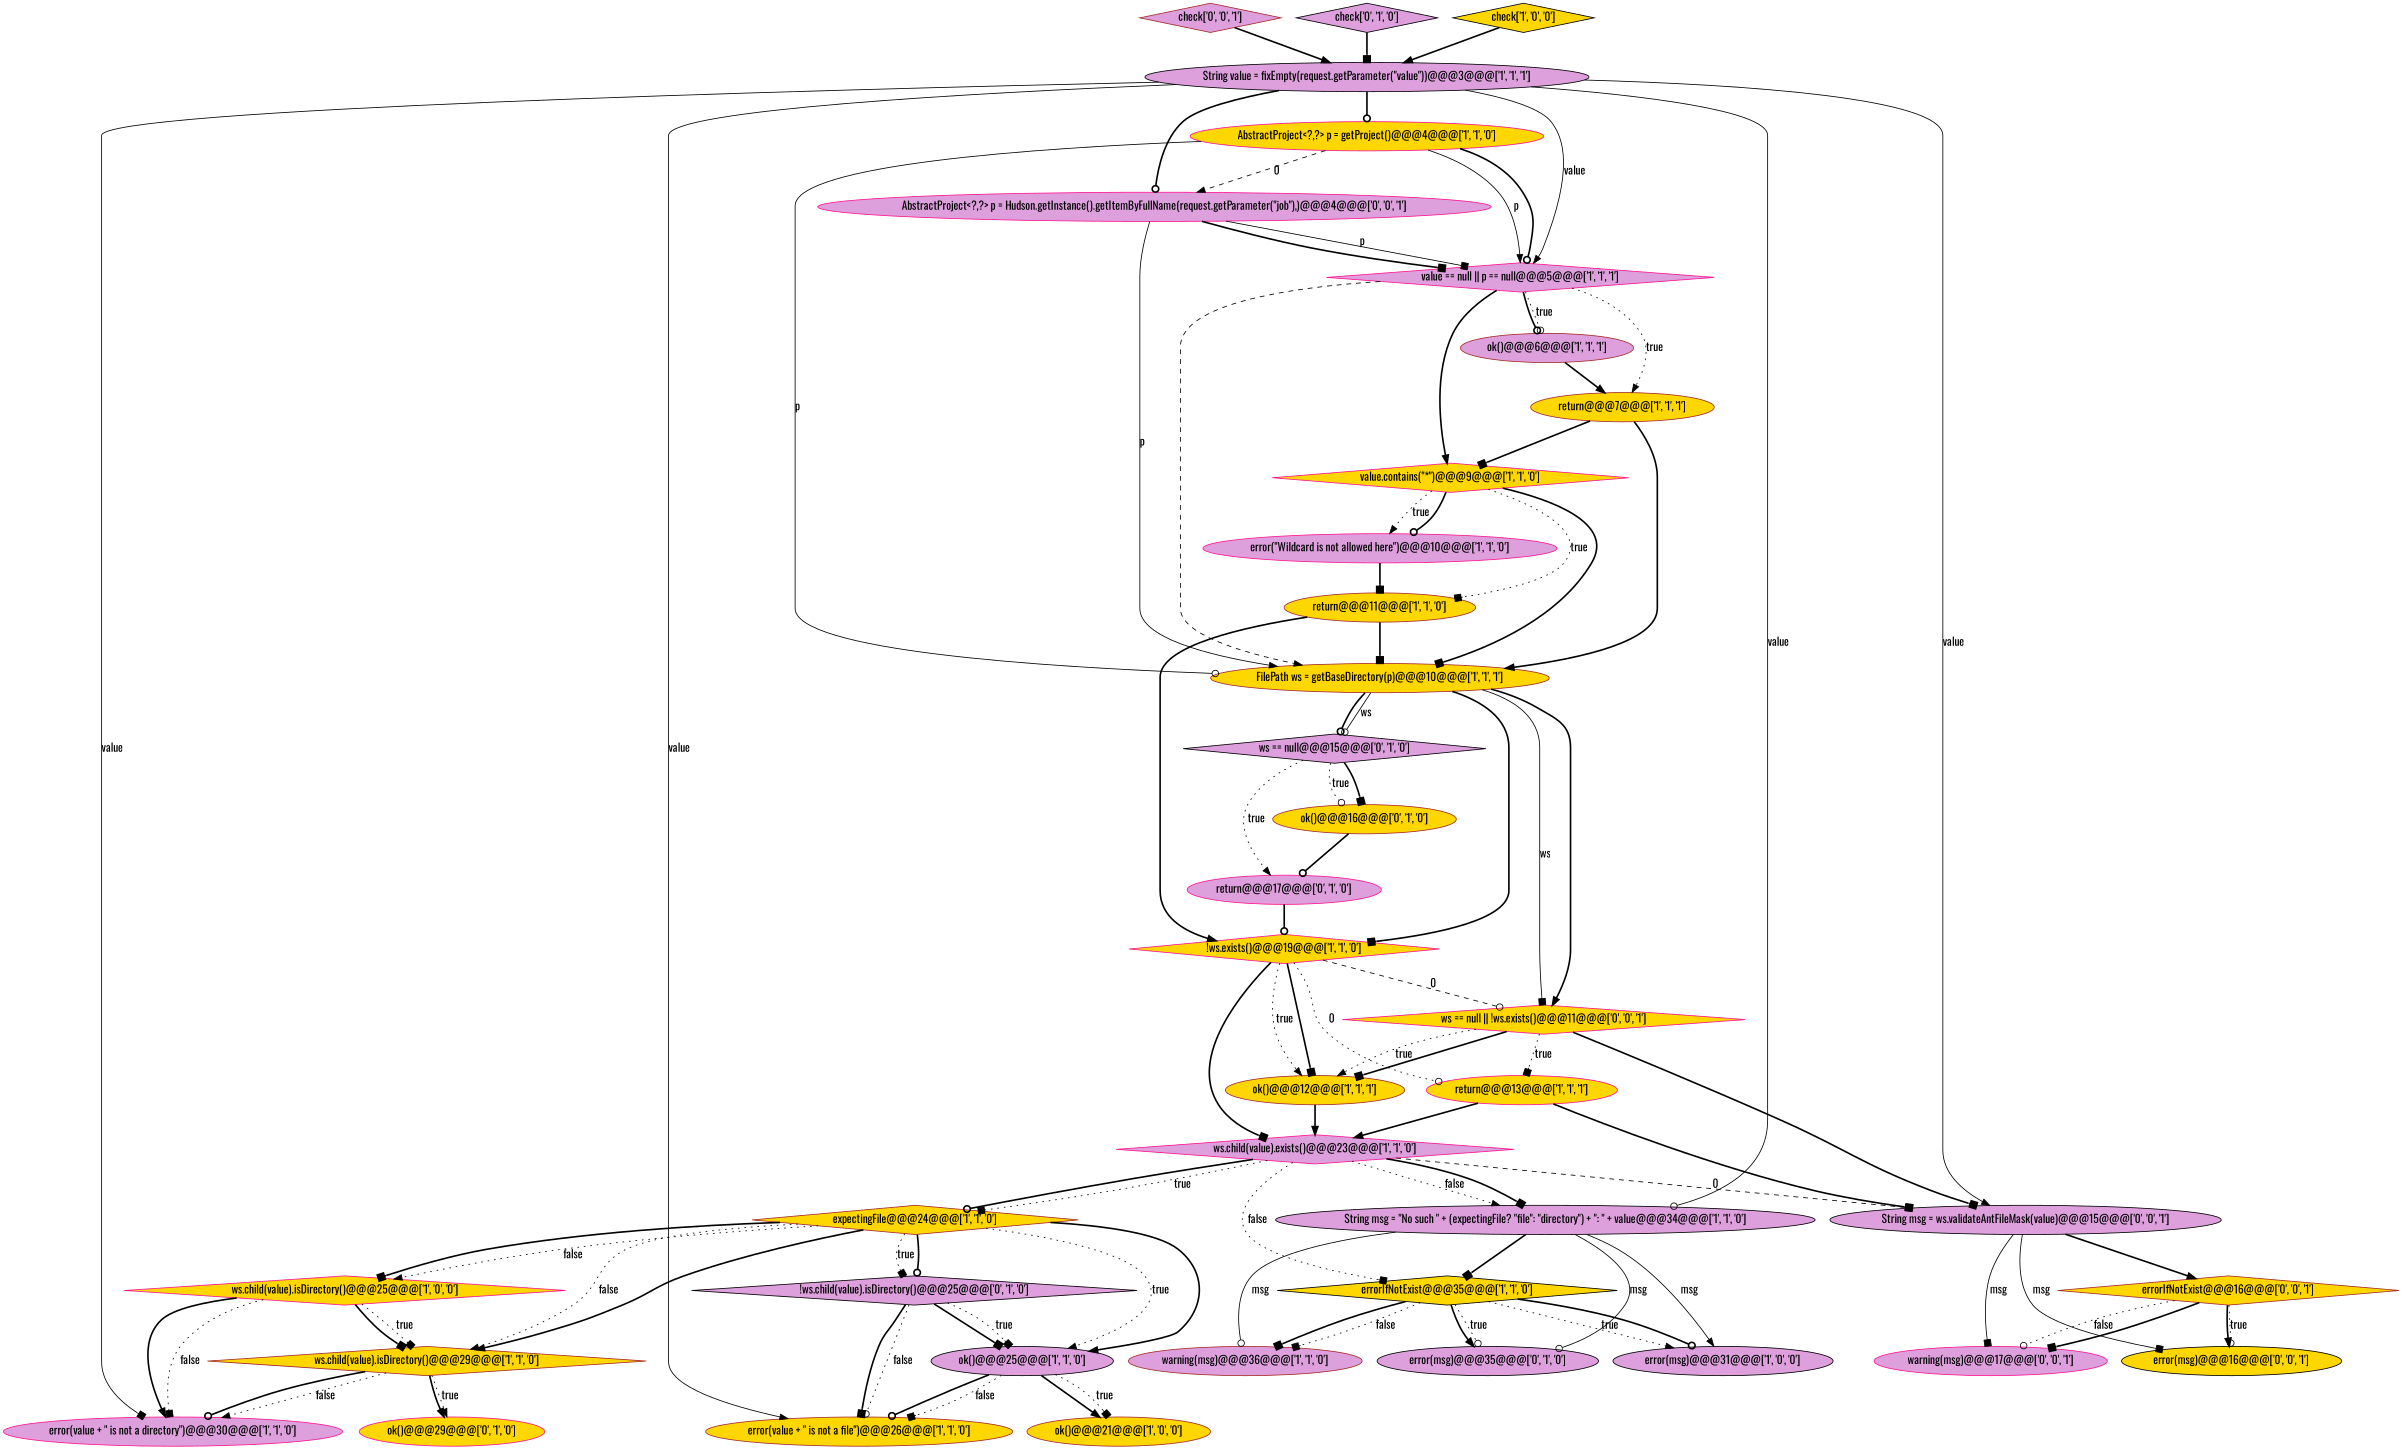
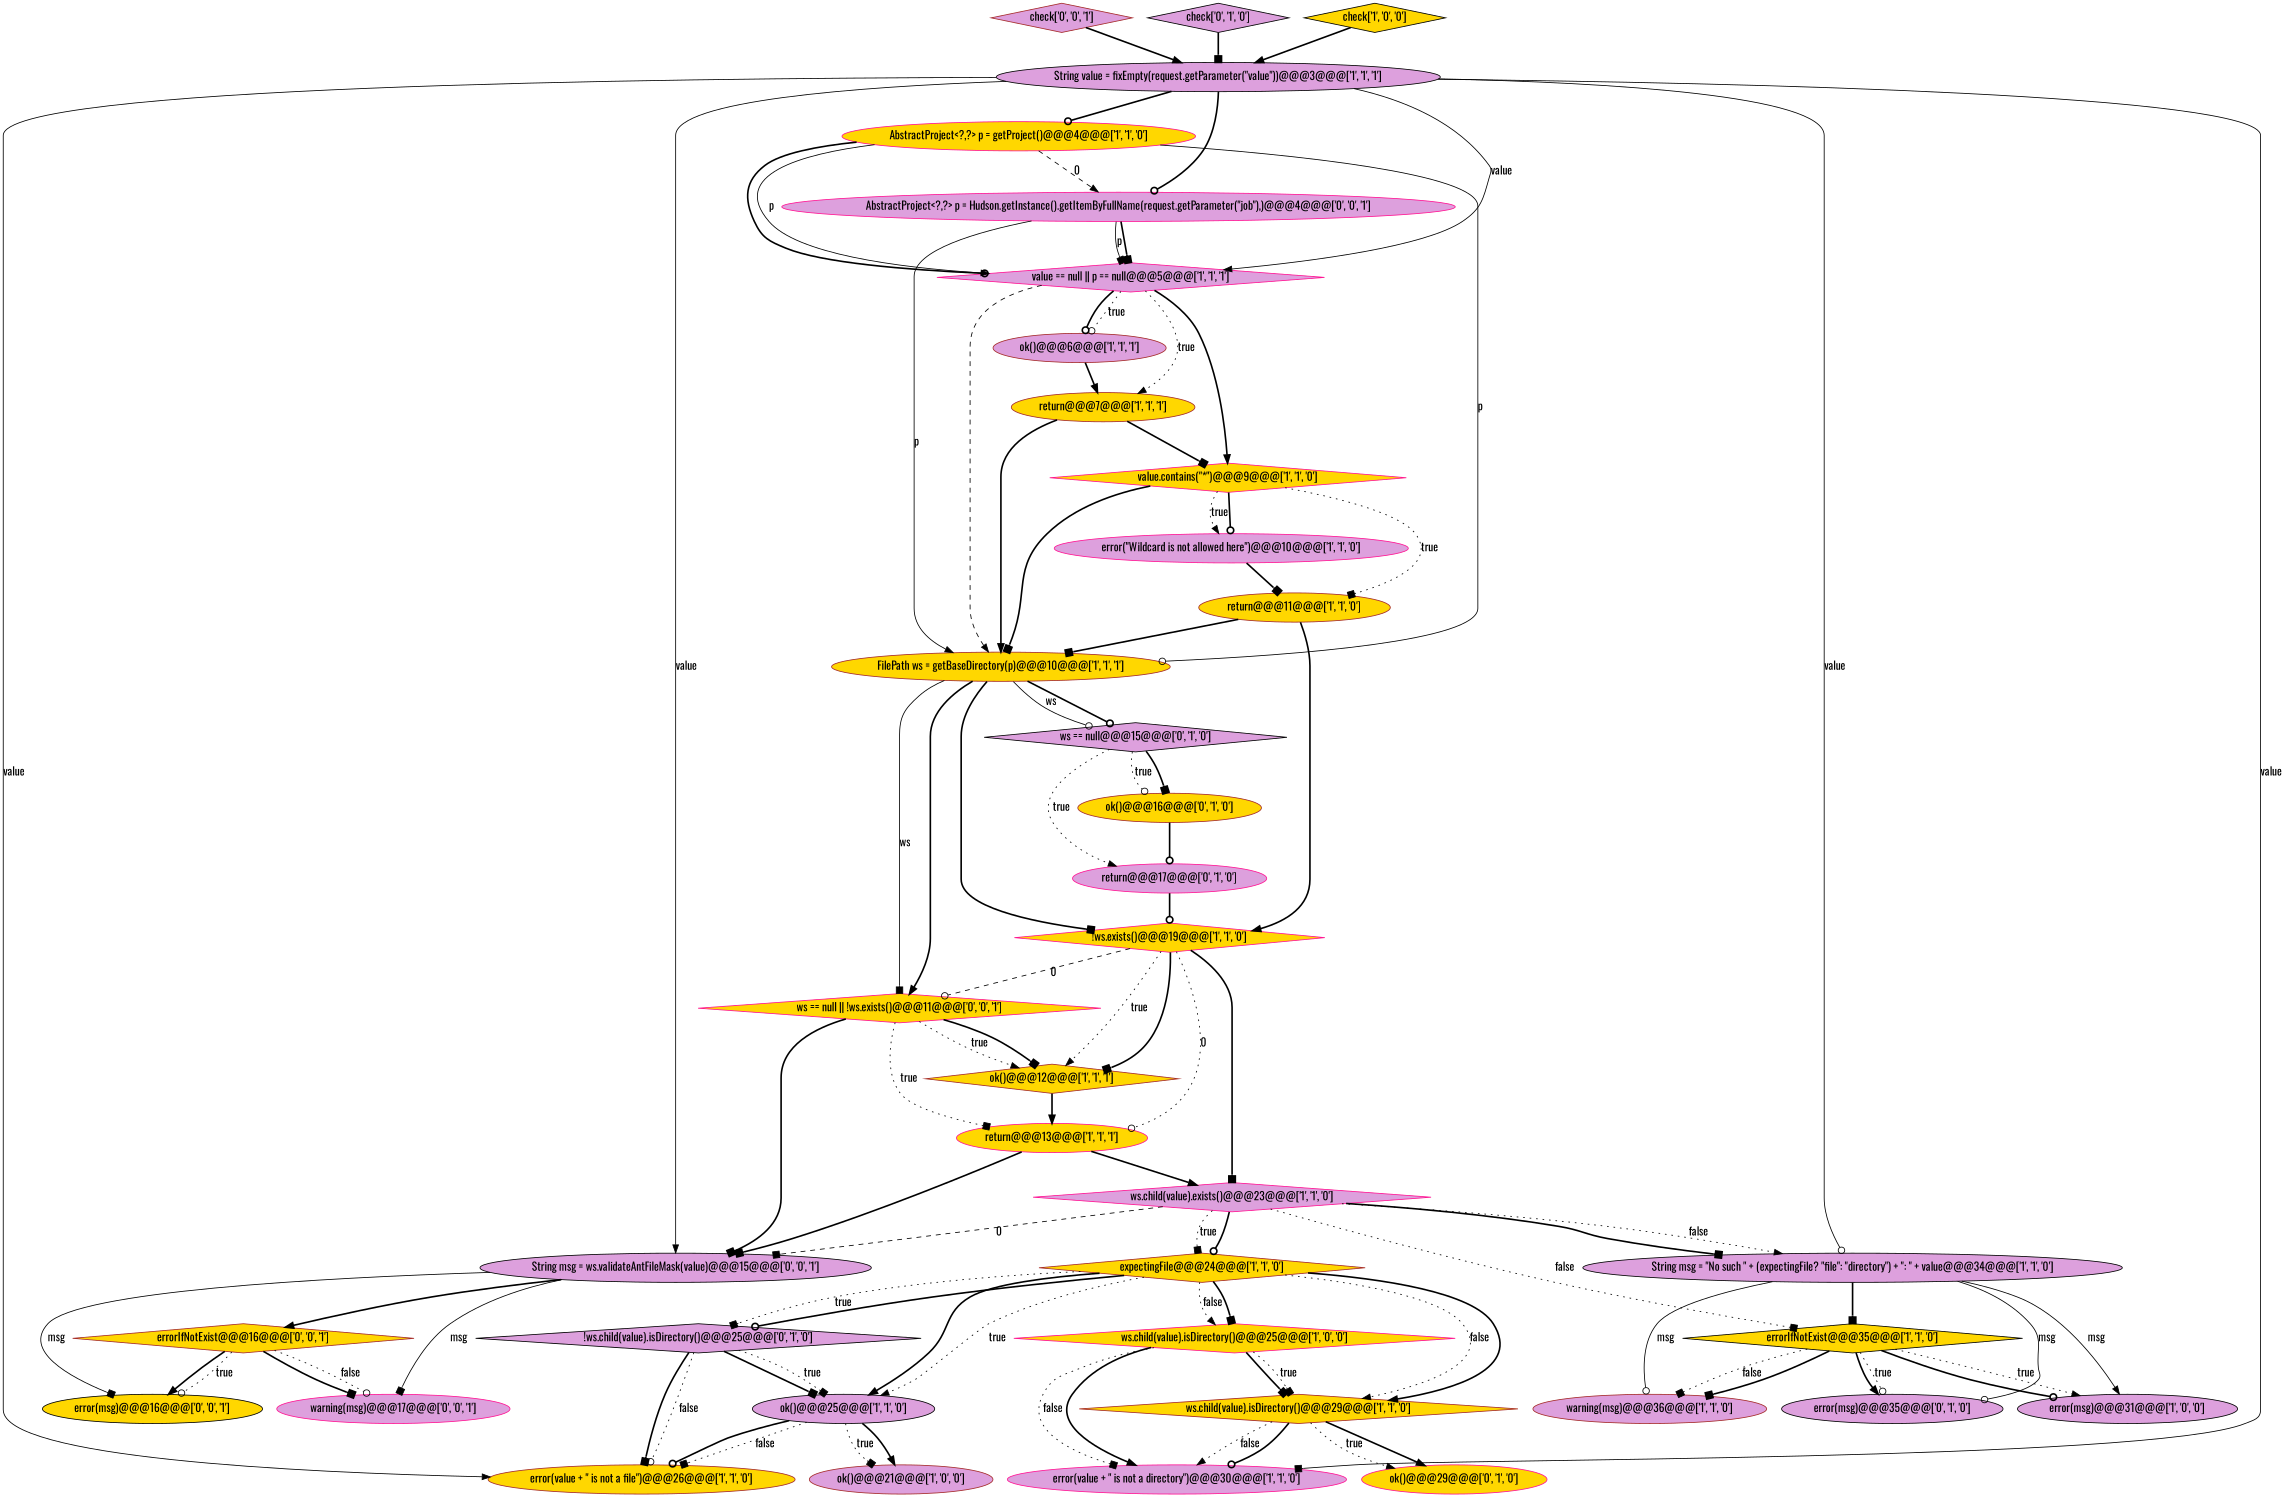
node "ok()@@@12@@@['1', '1', '1']": shape ellipse -> diamond
edge "ok()@@@12@@@['1', '1', '1']" -> "ws.child(value).exists()@@@23@@@['1', '1', '0']": now "ok()@@@12@@@['1', '1', '1']" -> "return@@@13@@@['1', '1', '1']"
node "ok()@@@21@@@['1', '0', '0']": fillcolor gold -> plum
